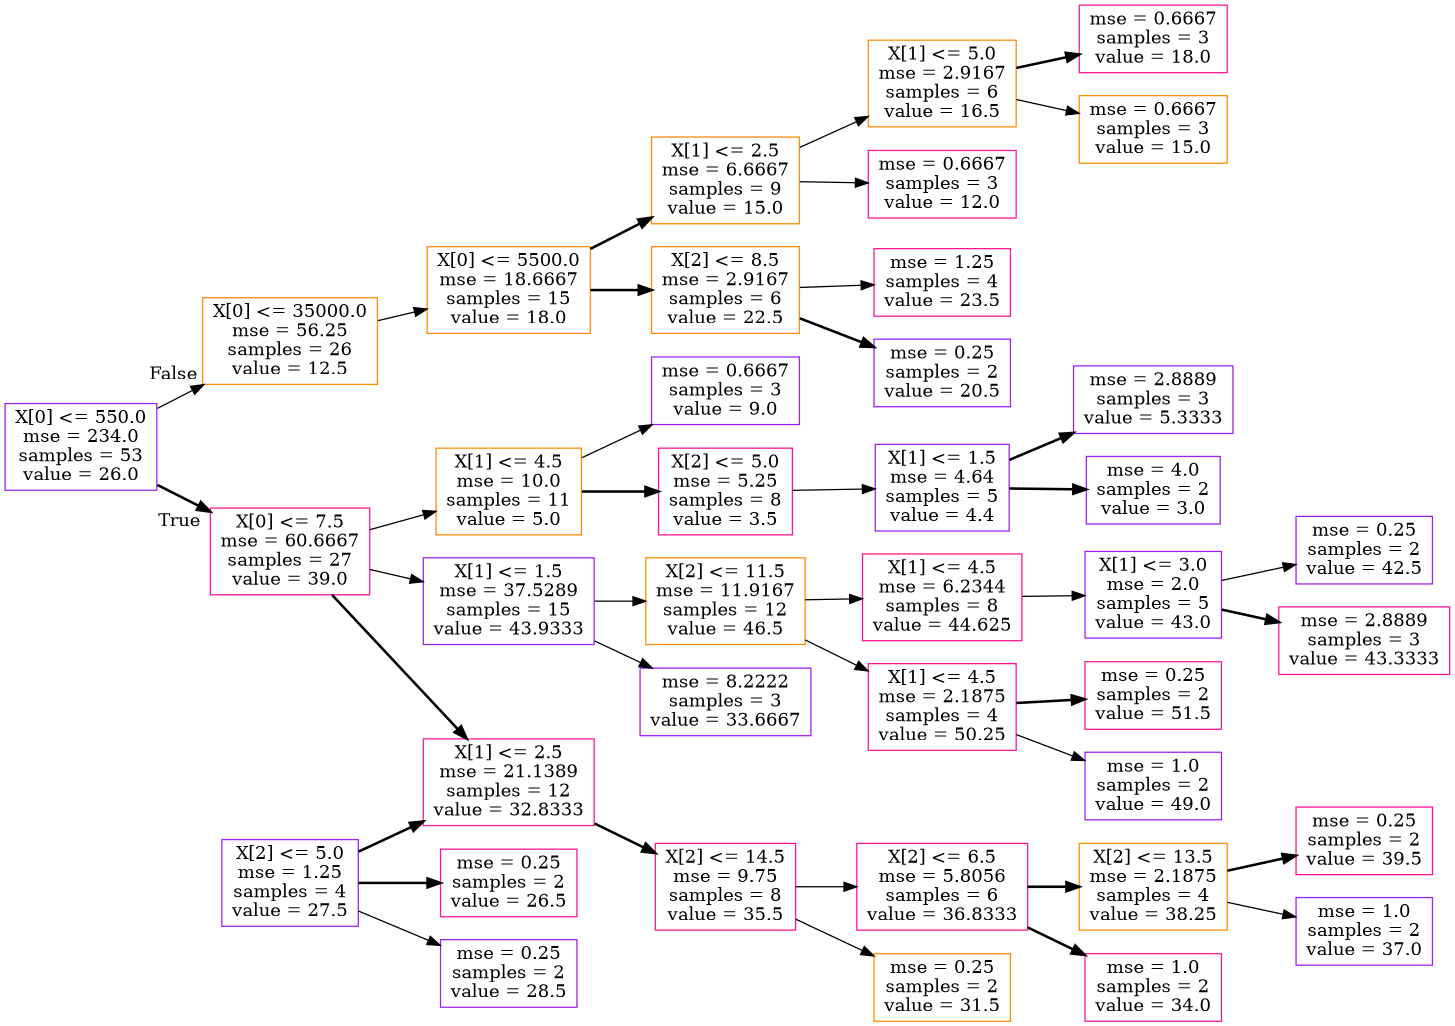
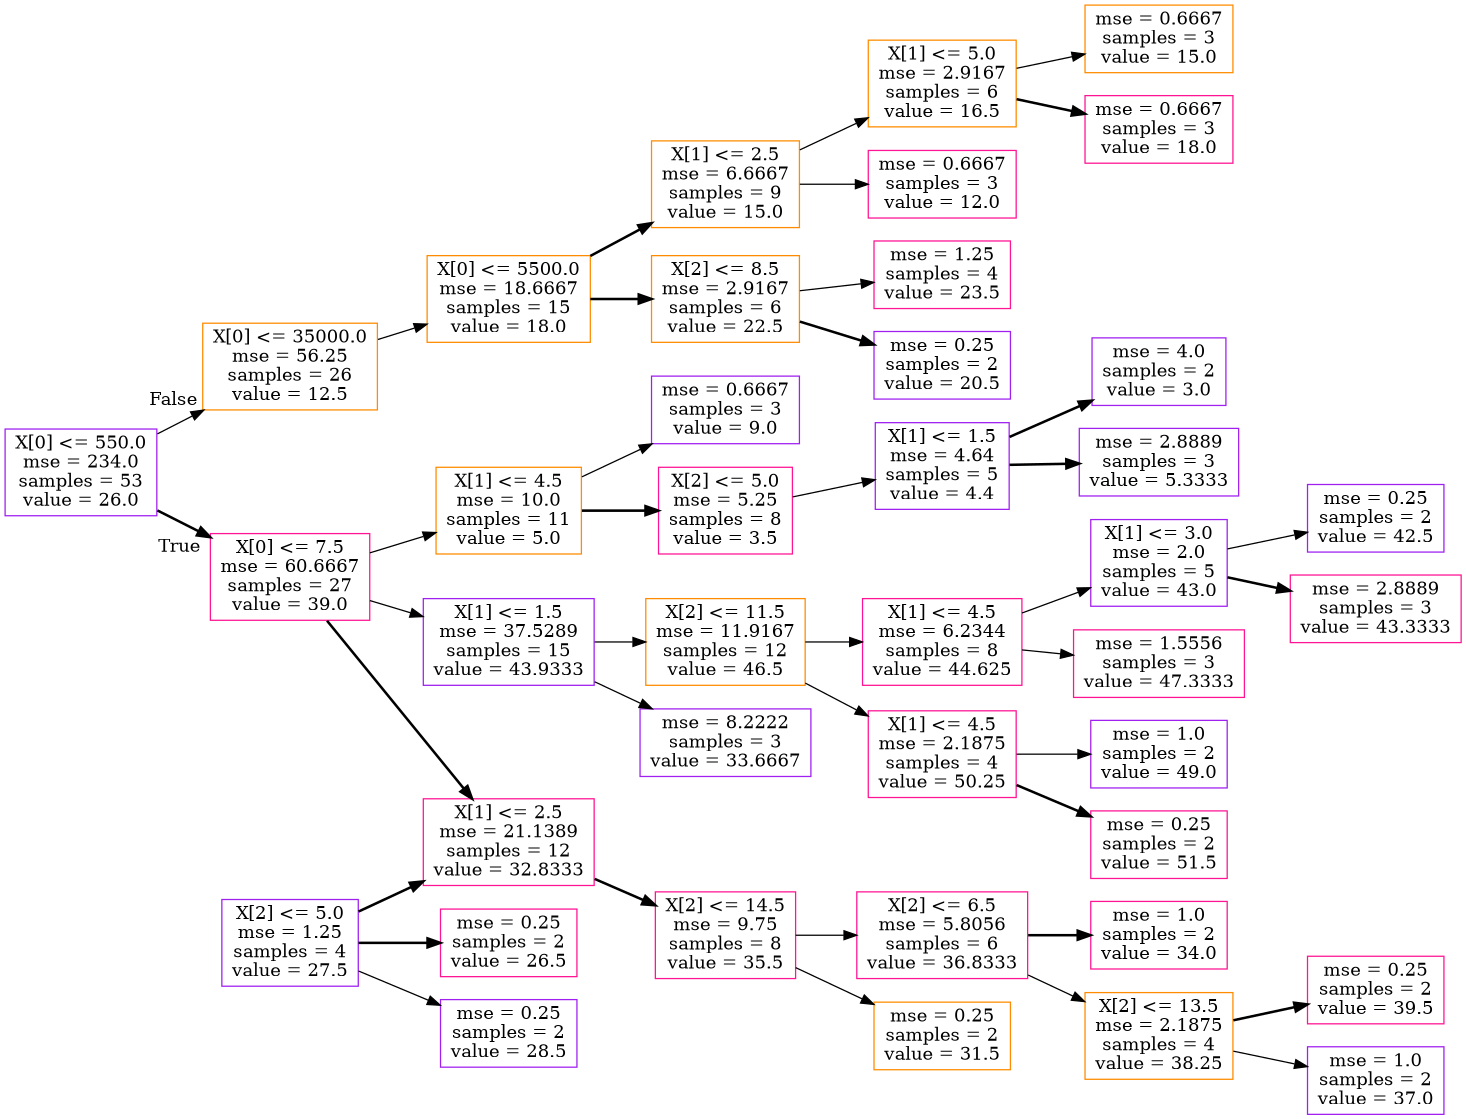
node "mse = 1.5556 samples = 3 value = 47.3333": added
edge "X[2] <= 6.5 mse = 5.8056 samples = 6 value = 36.8333" -> "X[2] <= 13.5 mse = 2.1875 samples = 4 value = 38.25": style bold -> solid
